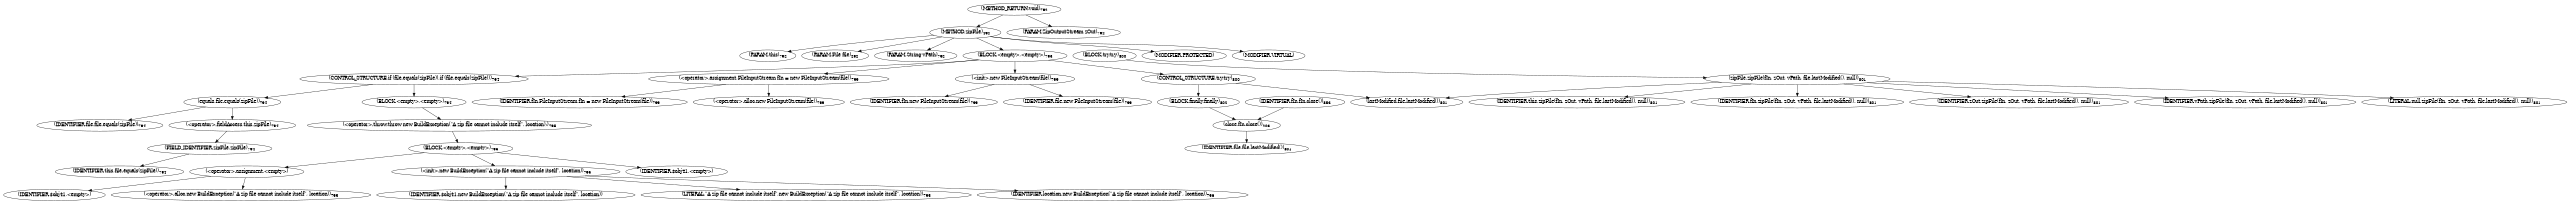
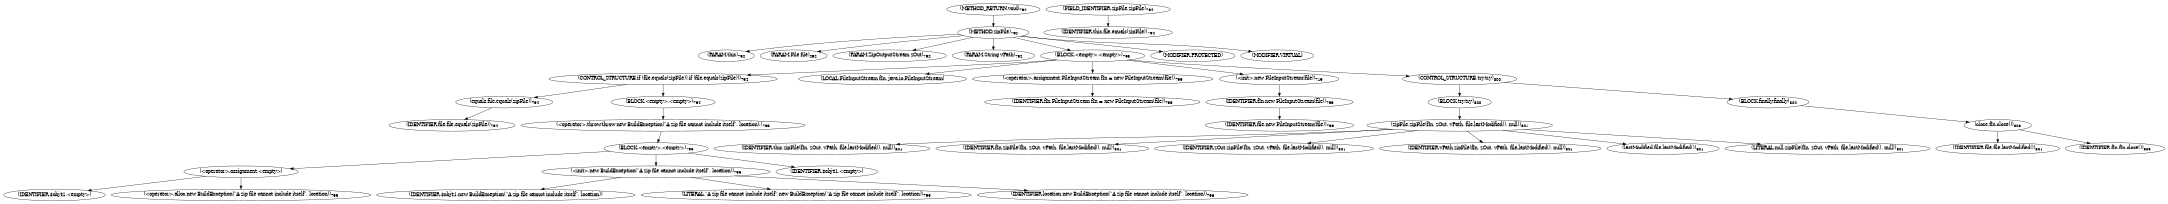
edge "(METHOD_RETURN,void)" -> "(PARAM,ZipOutputStream zOut)": now "(METHOD,zipFile)" -> "(PARAM,ZipOutputStream zOut)"
node "(METHOD,zipFile)": text "492" -> "792"
node "(<init>,new FileInputStream(file))": text "799" -> "719"
node "(LOCAL,FileInputStream fIn: java.io.FileInputStream)": added
edge "(<init>,new FileInputStream(file))" -> "(IDENTIFIER,file,new FileInputStream(file))": now "(IDENTIFIER,fIn,new FileInputStream(file))" -> "(IDENTIFIER,file,new FileInputStream(file))"
edge "(CONTROL_STRUCTURE,try,try)" -> "(lastModified,file.lastModified())": now "(CONTROL_STRUCTURE,try,try)" -> "(BLOCK,try,try)"
node "(<operator>.alloc,new FileInputStream(file))": removed
node "(IDENTIFIER,fIn,fIn.close())": text "853" -> "803"
edge "(IDENTIFIER,fIn,fIn.close())" -> "(close,fIn.close())": reversed
node "(<operator>.fieldAccess,this.zipFile)": removed
node "(close,fIn.close())": text "203" -> "803"
